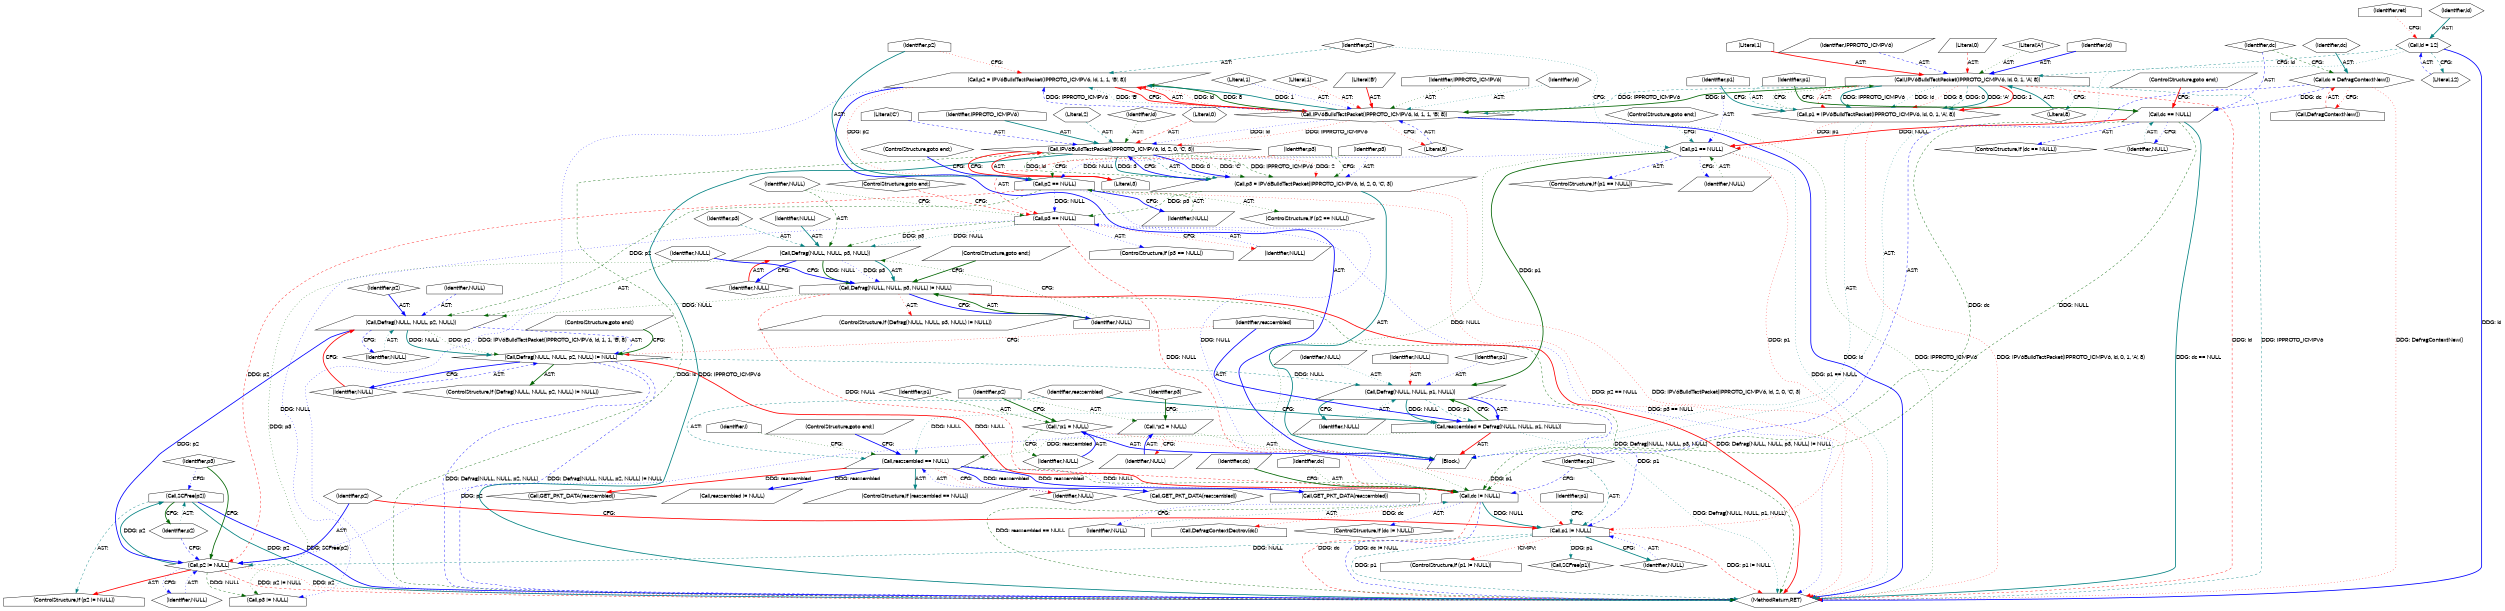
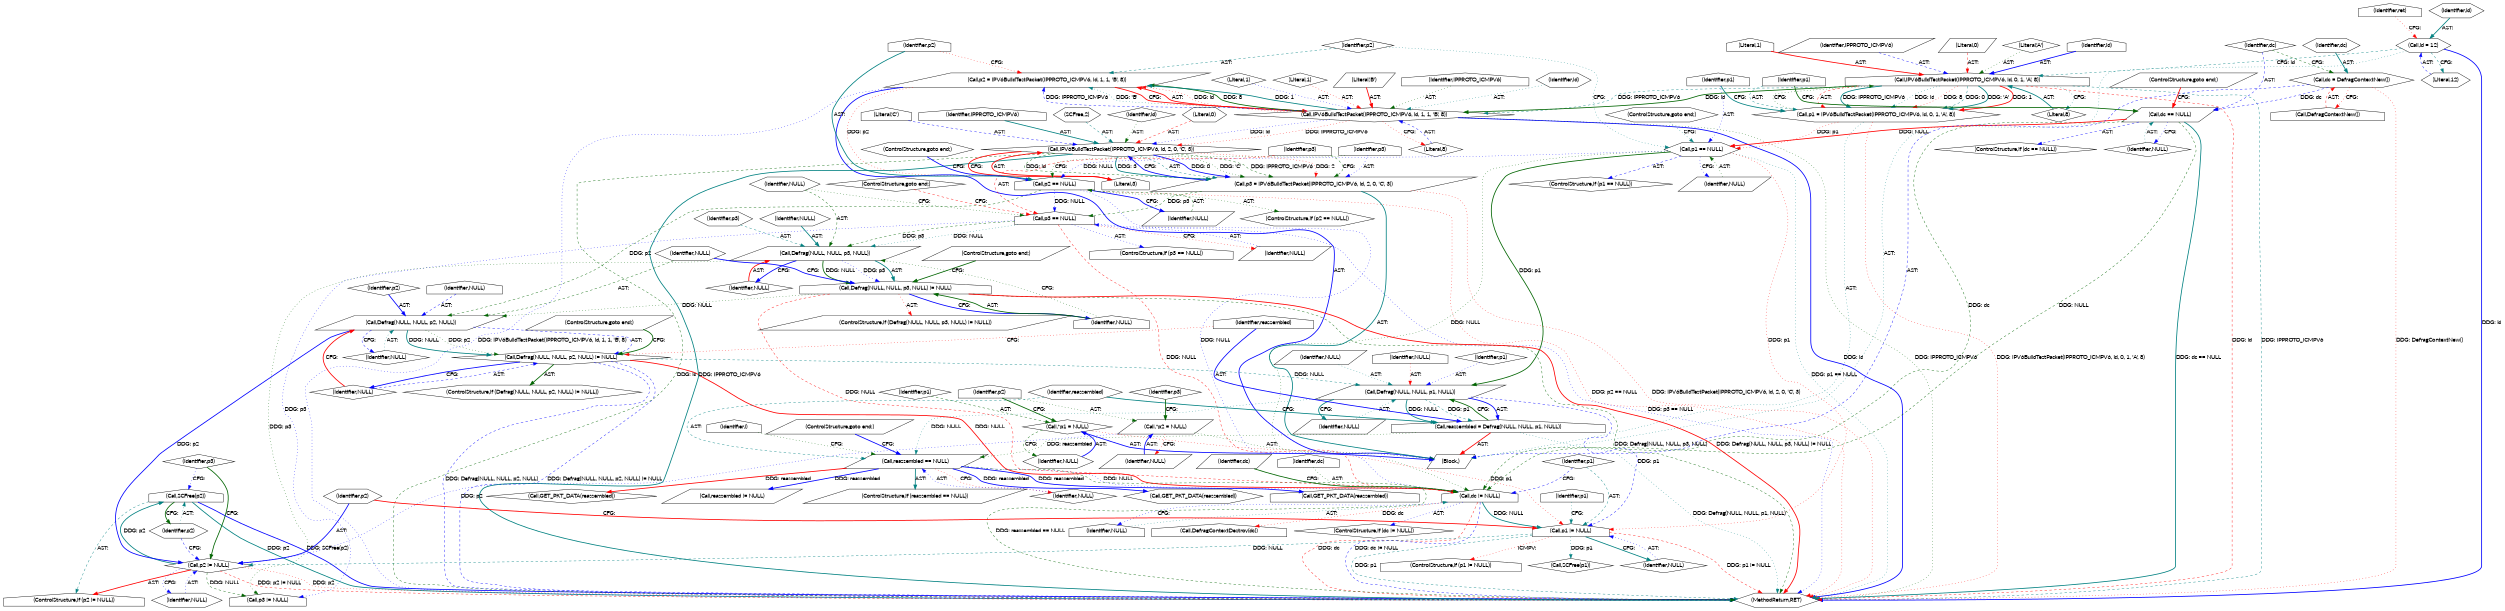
node "(Literal,2)": label "(Literal,2)" -> "(SCFree,2)"
edge "(Call,p2 == NULL)" -> "(Call,p2 != NULL)": removed, label "DDG: p2"
edge "(Call,p3 == NULL)" -> "(Call,p3 != NULL)": label "DDG: NULL" -> "DDG: p3"
